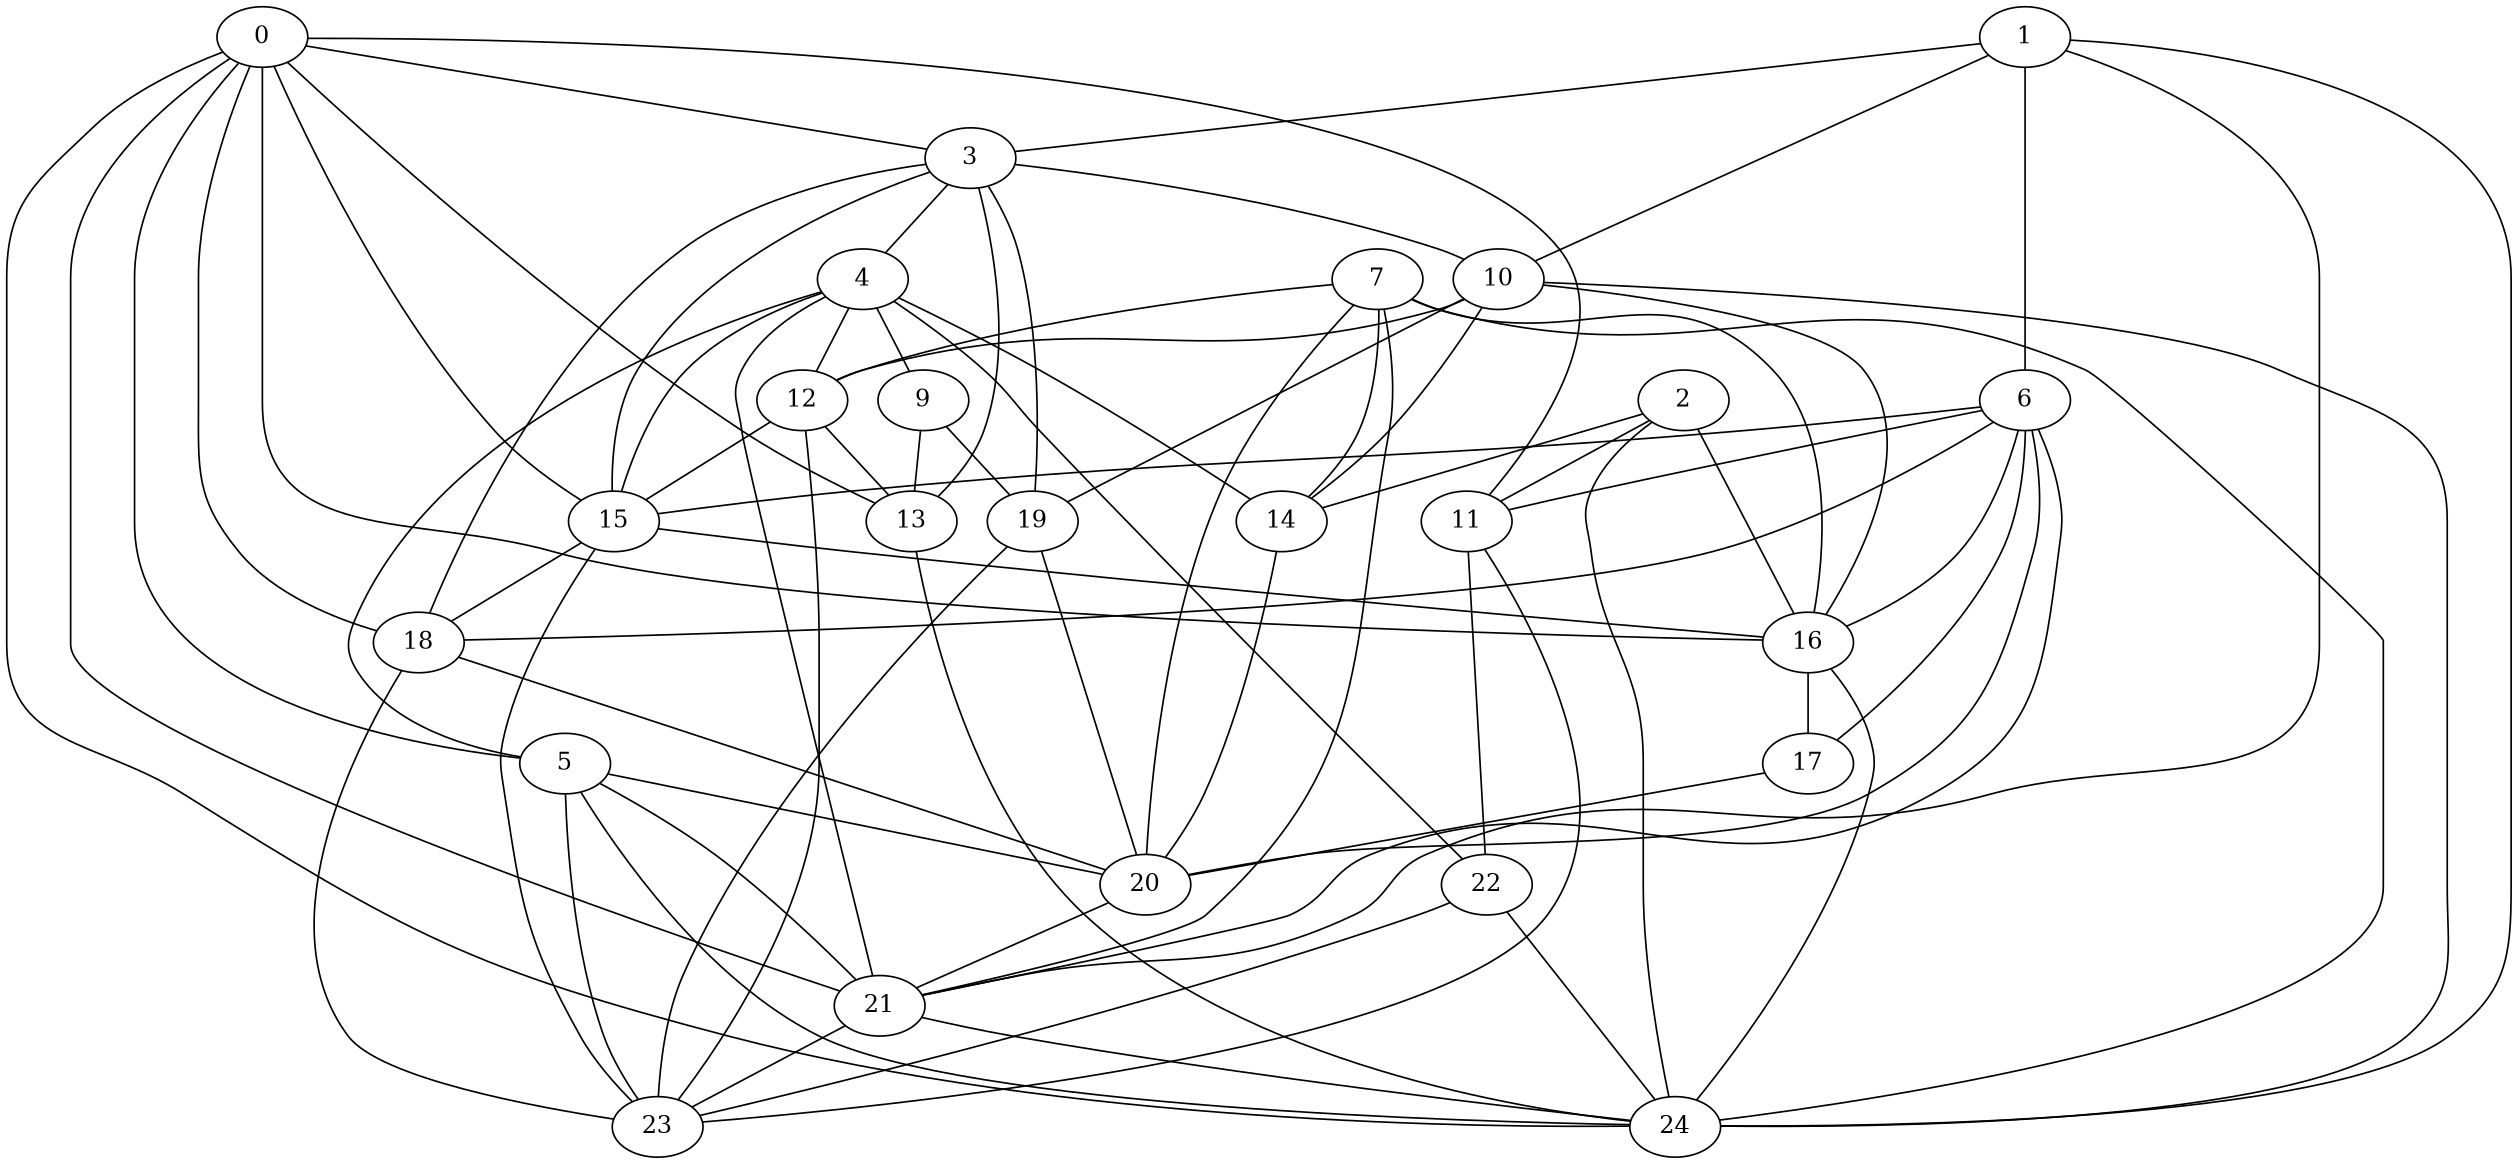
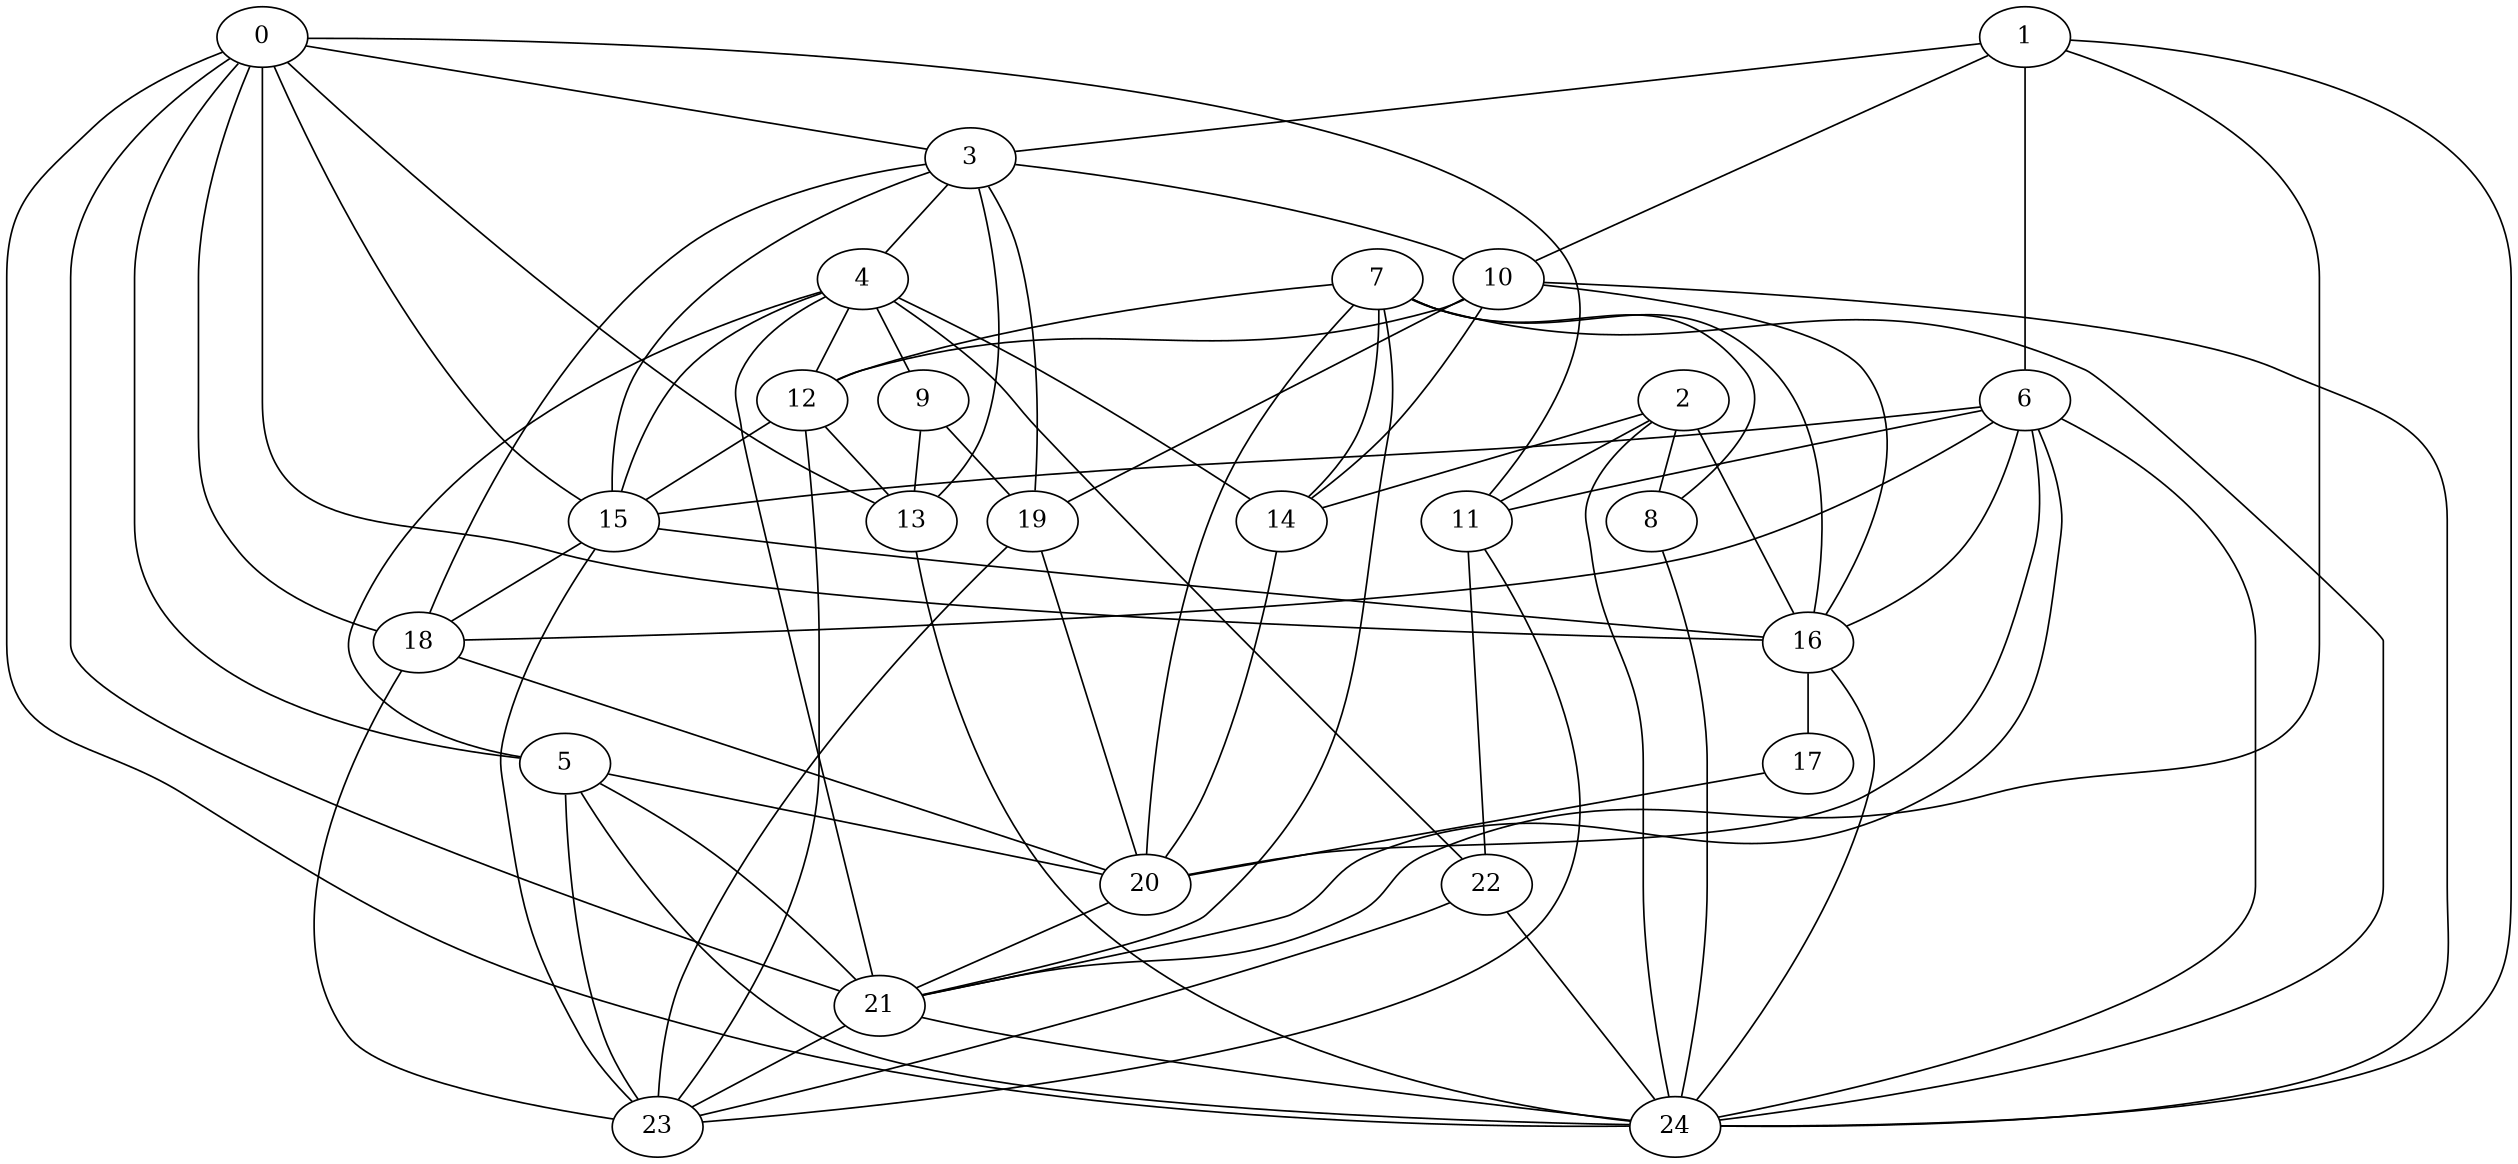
node "8": added
edge "6" -- "17": now "6" -- "24"
